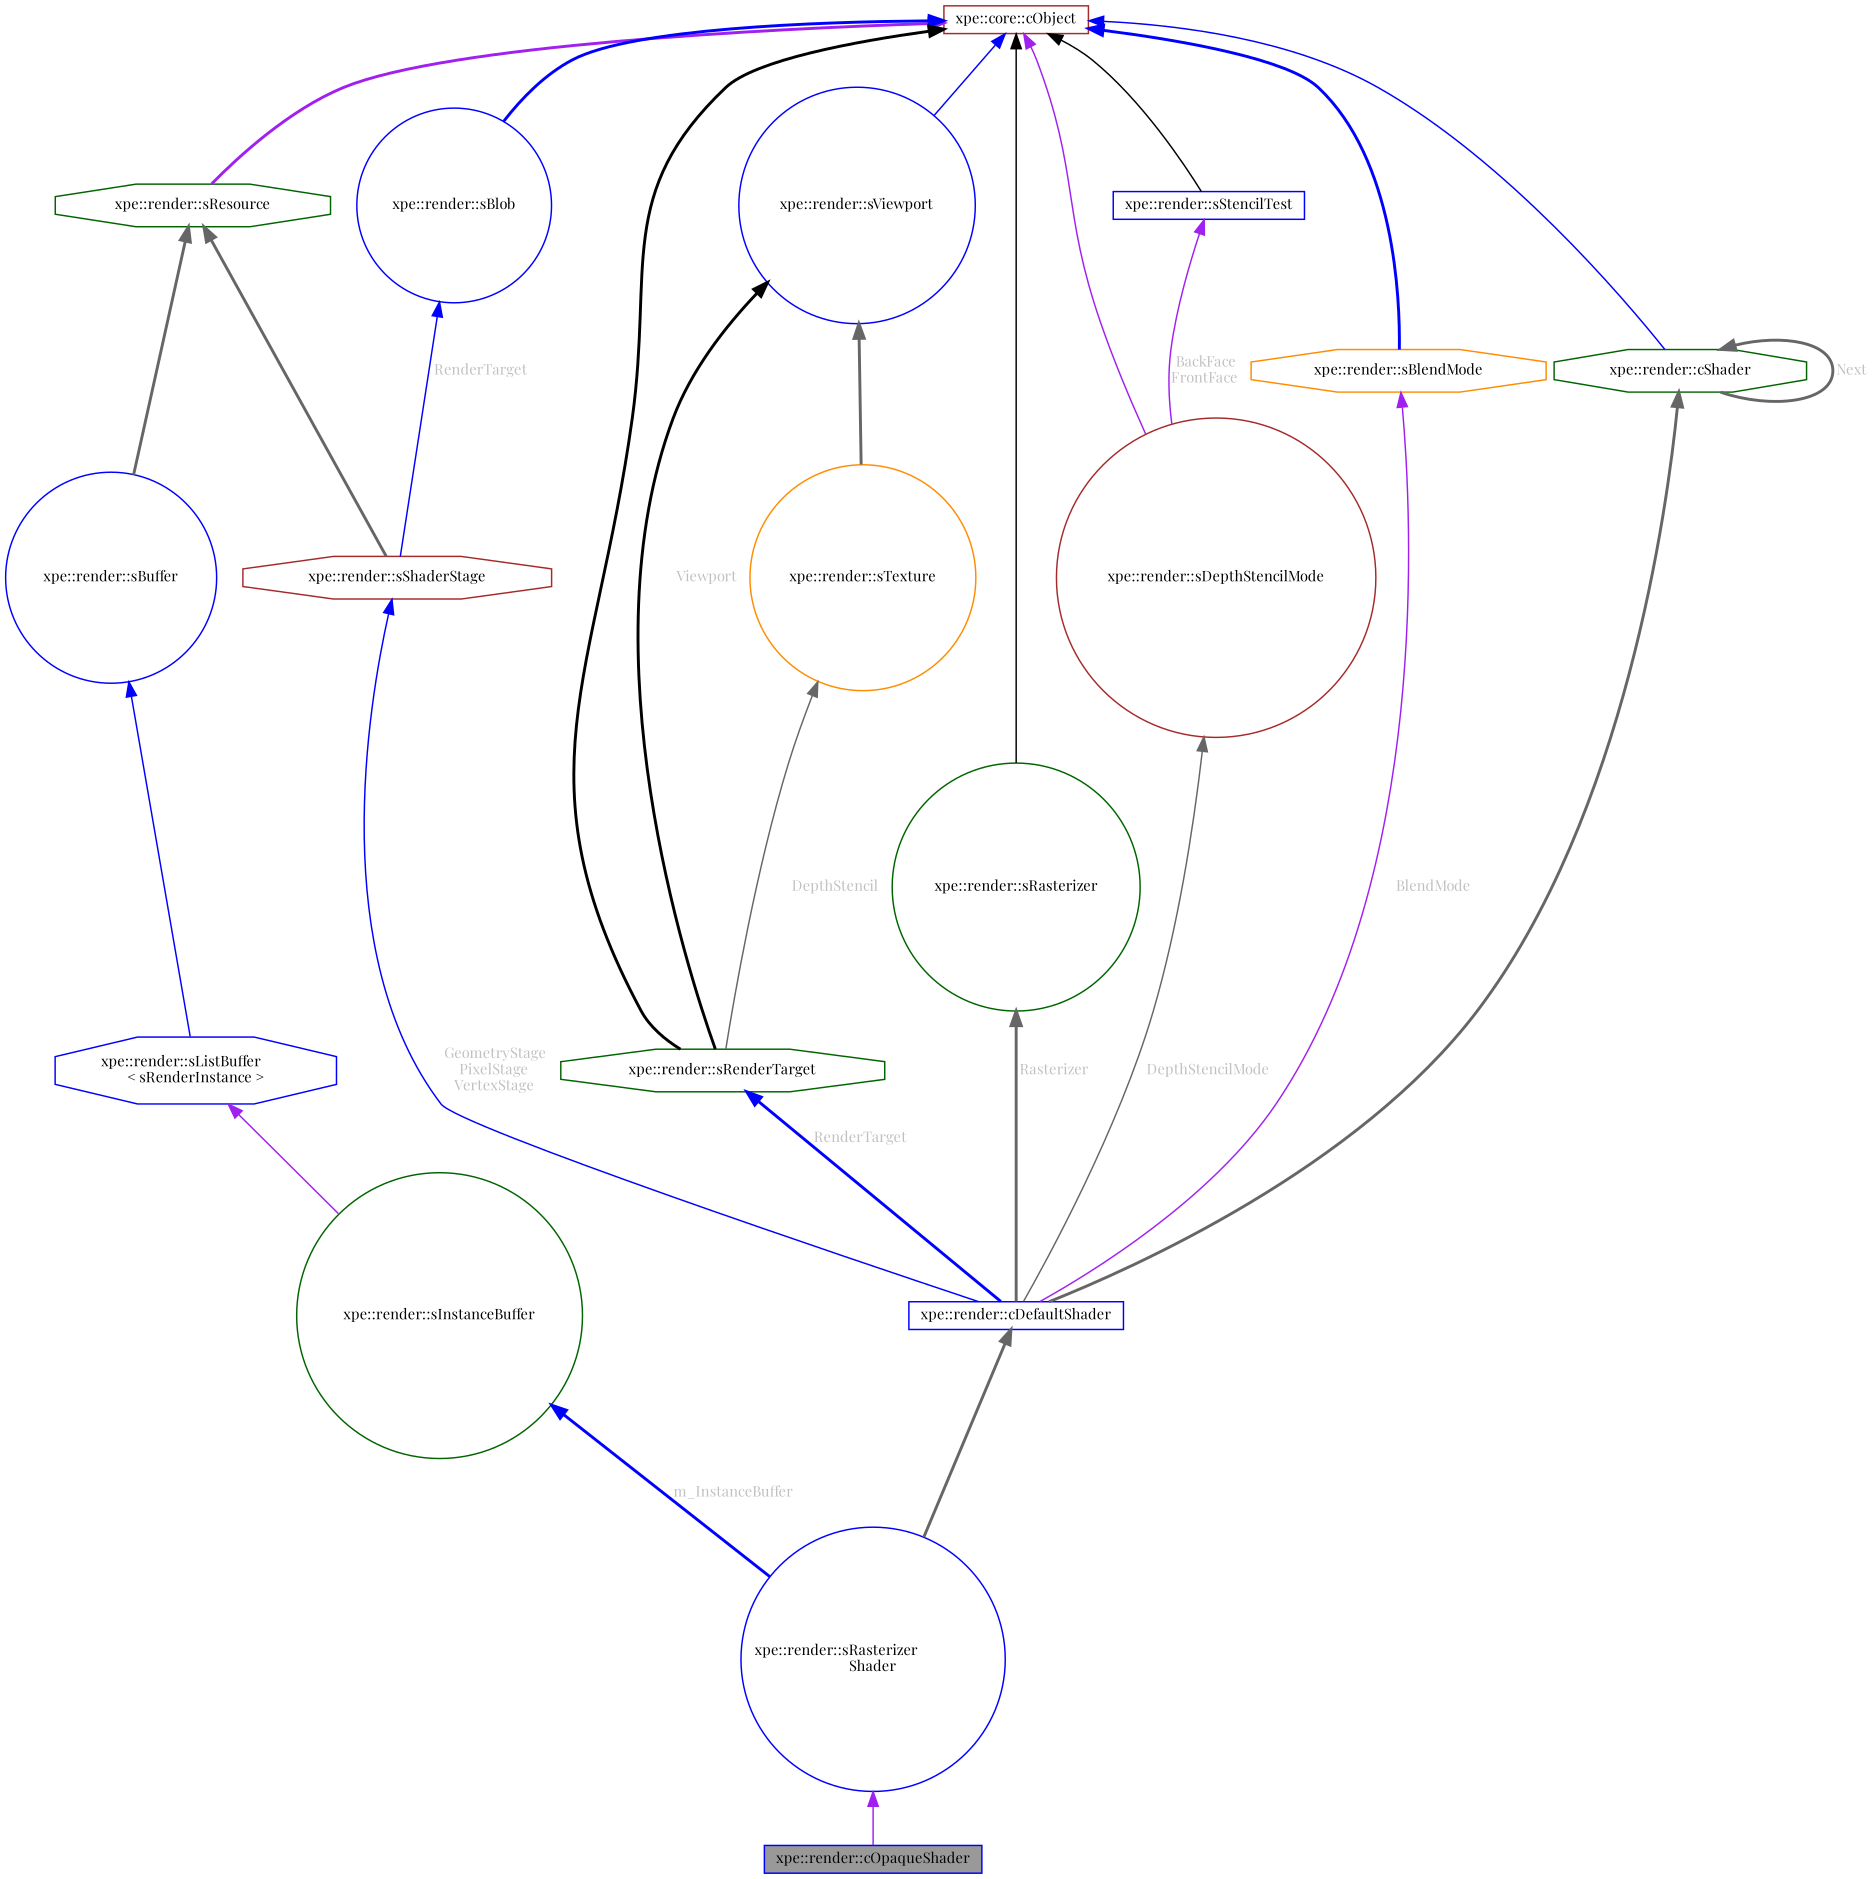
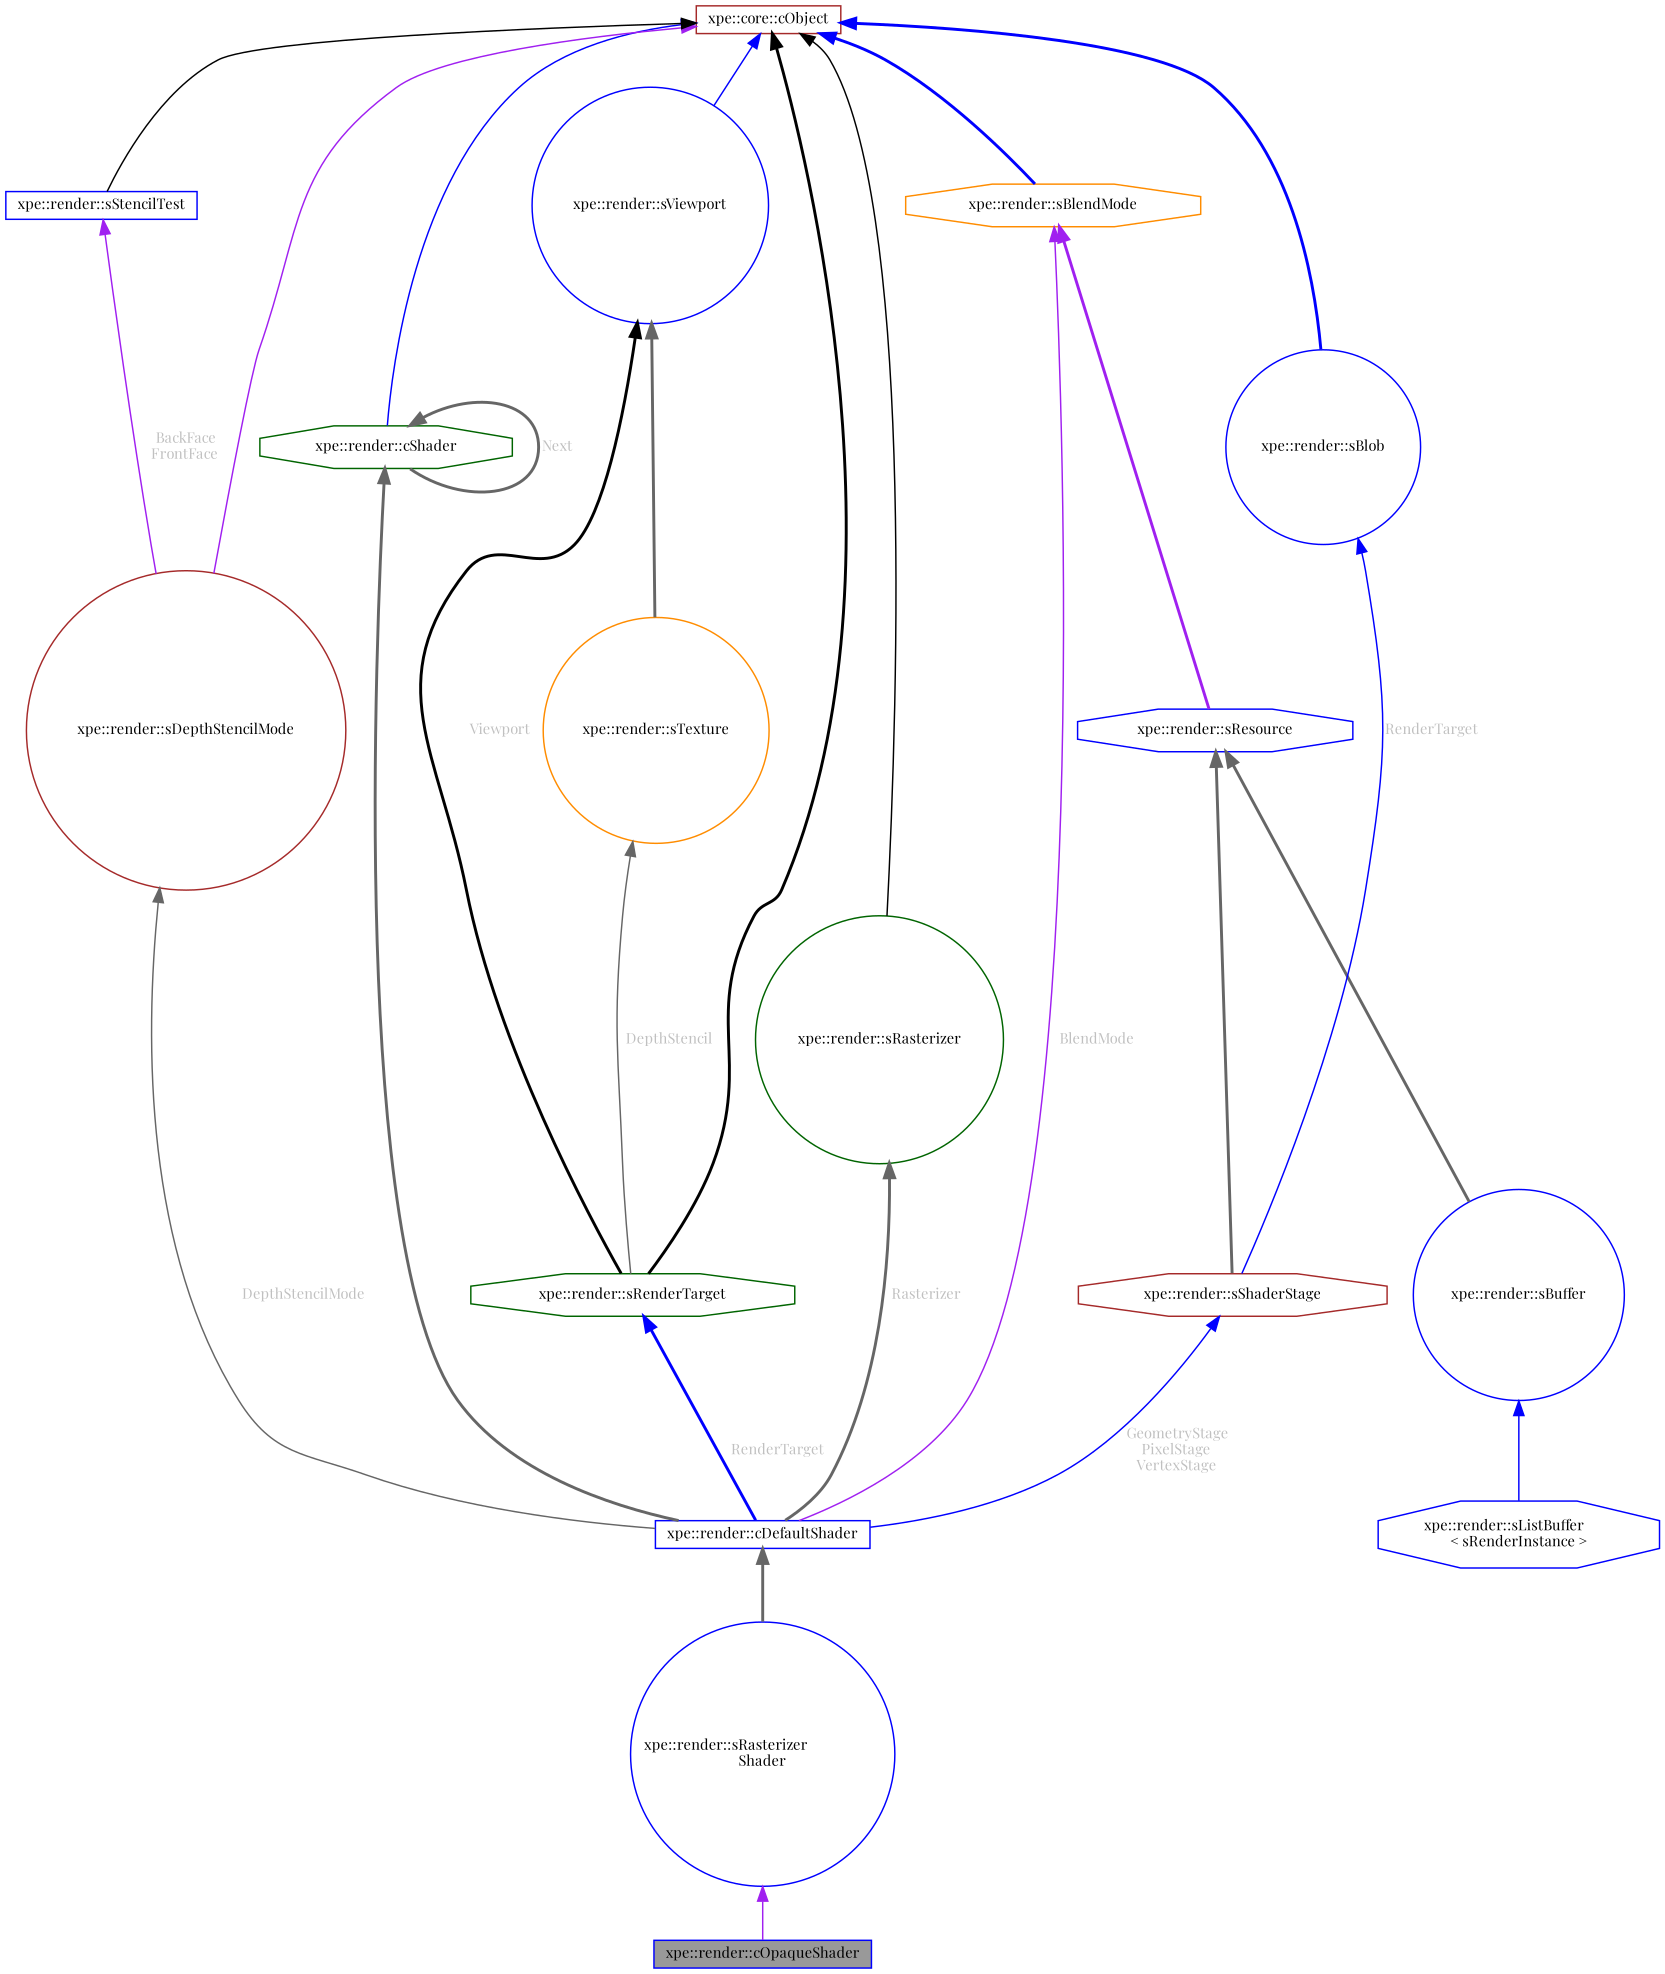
edge "xpe::render::sResource" -> "xpe::core::cObject": now "xpe::render::sResource" -> "xpe::render::sBlendMode"
node "xpe::render::sResource": color darkgreen -> blue
node "xpe::render::sInstanceBuffer": removed
